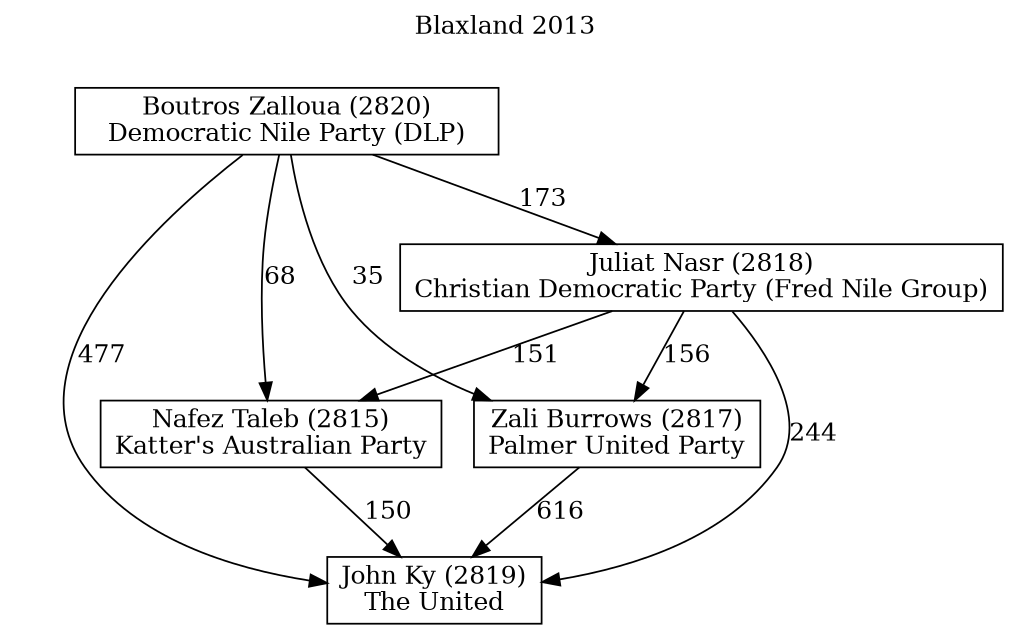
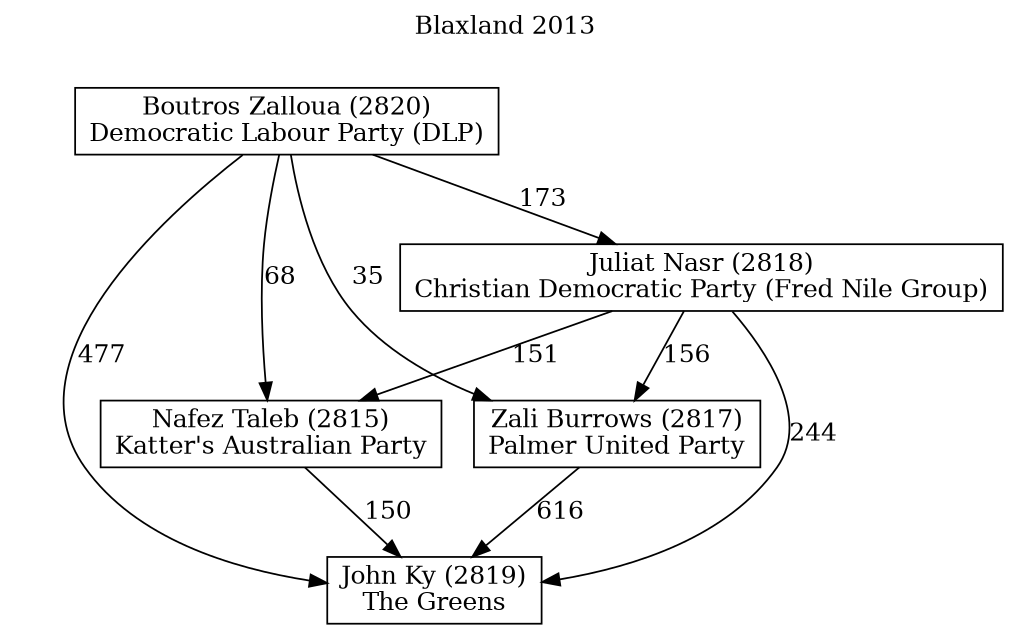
node "Boutros Zalloua (2820) Democratic Nile Party (DLP)": label "Boutros Zalloua (2820) Democratic Nile Party (DLP)" -> "Boutros Zalloua (2820) Democratic Labour Party (DLP)"
node "John Ky (2819) The United": label "John Ky (2819) The United" -> "John Ky (2819) The Greens"
